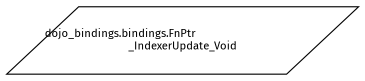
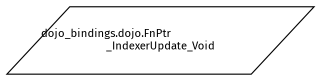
node "dojo_bindings.bindings.FnPtr _IndexerUpdate_Void": label "dojo_bindings.bindings.FnPtr _IndexerUpdate_Void" -> "dojo_bindings.dojo.FnPtr _IndexerUpdate_Void"
